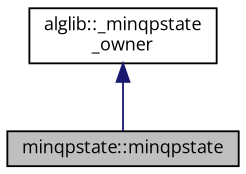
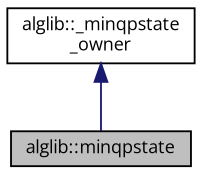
node "minqpstate::minqpstate": label "minqpstate::minqpstate" -> "alglib::minqpstate"
